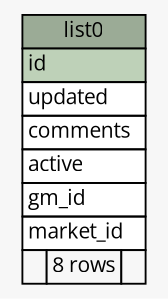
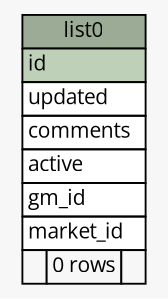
node "list0": text "8 rows" -> "0 rows"
